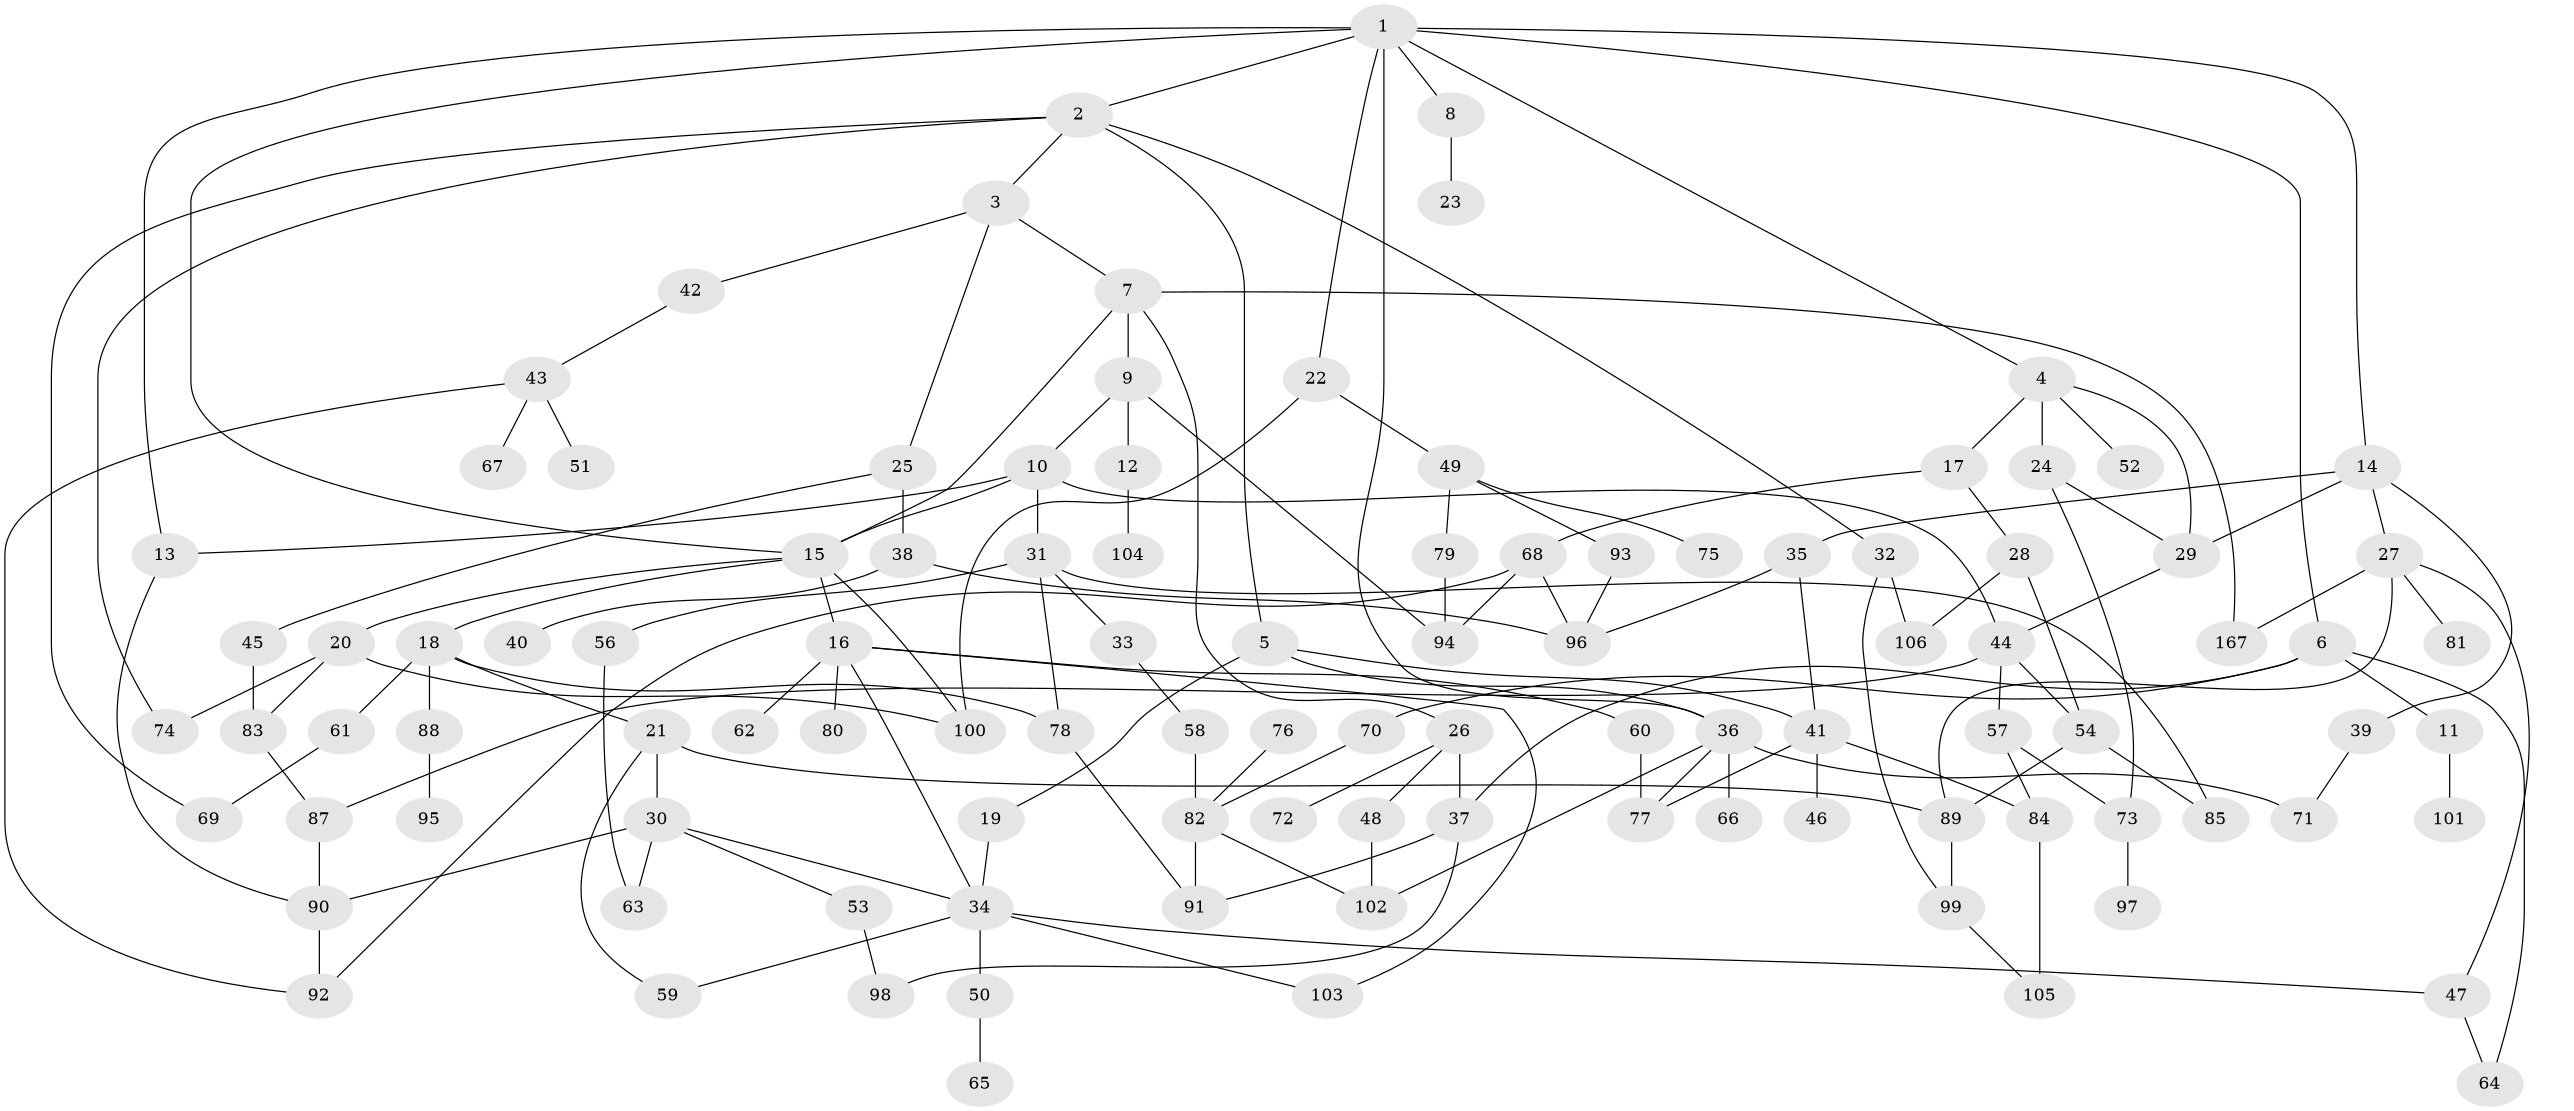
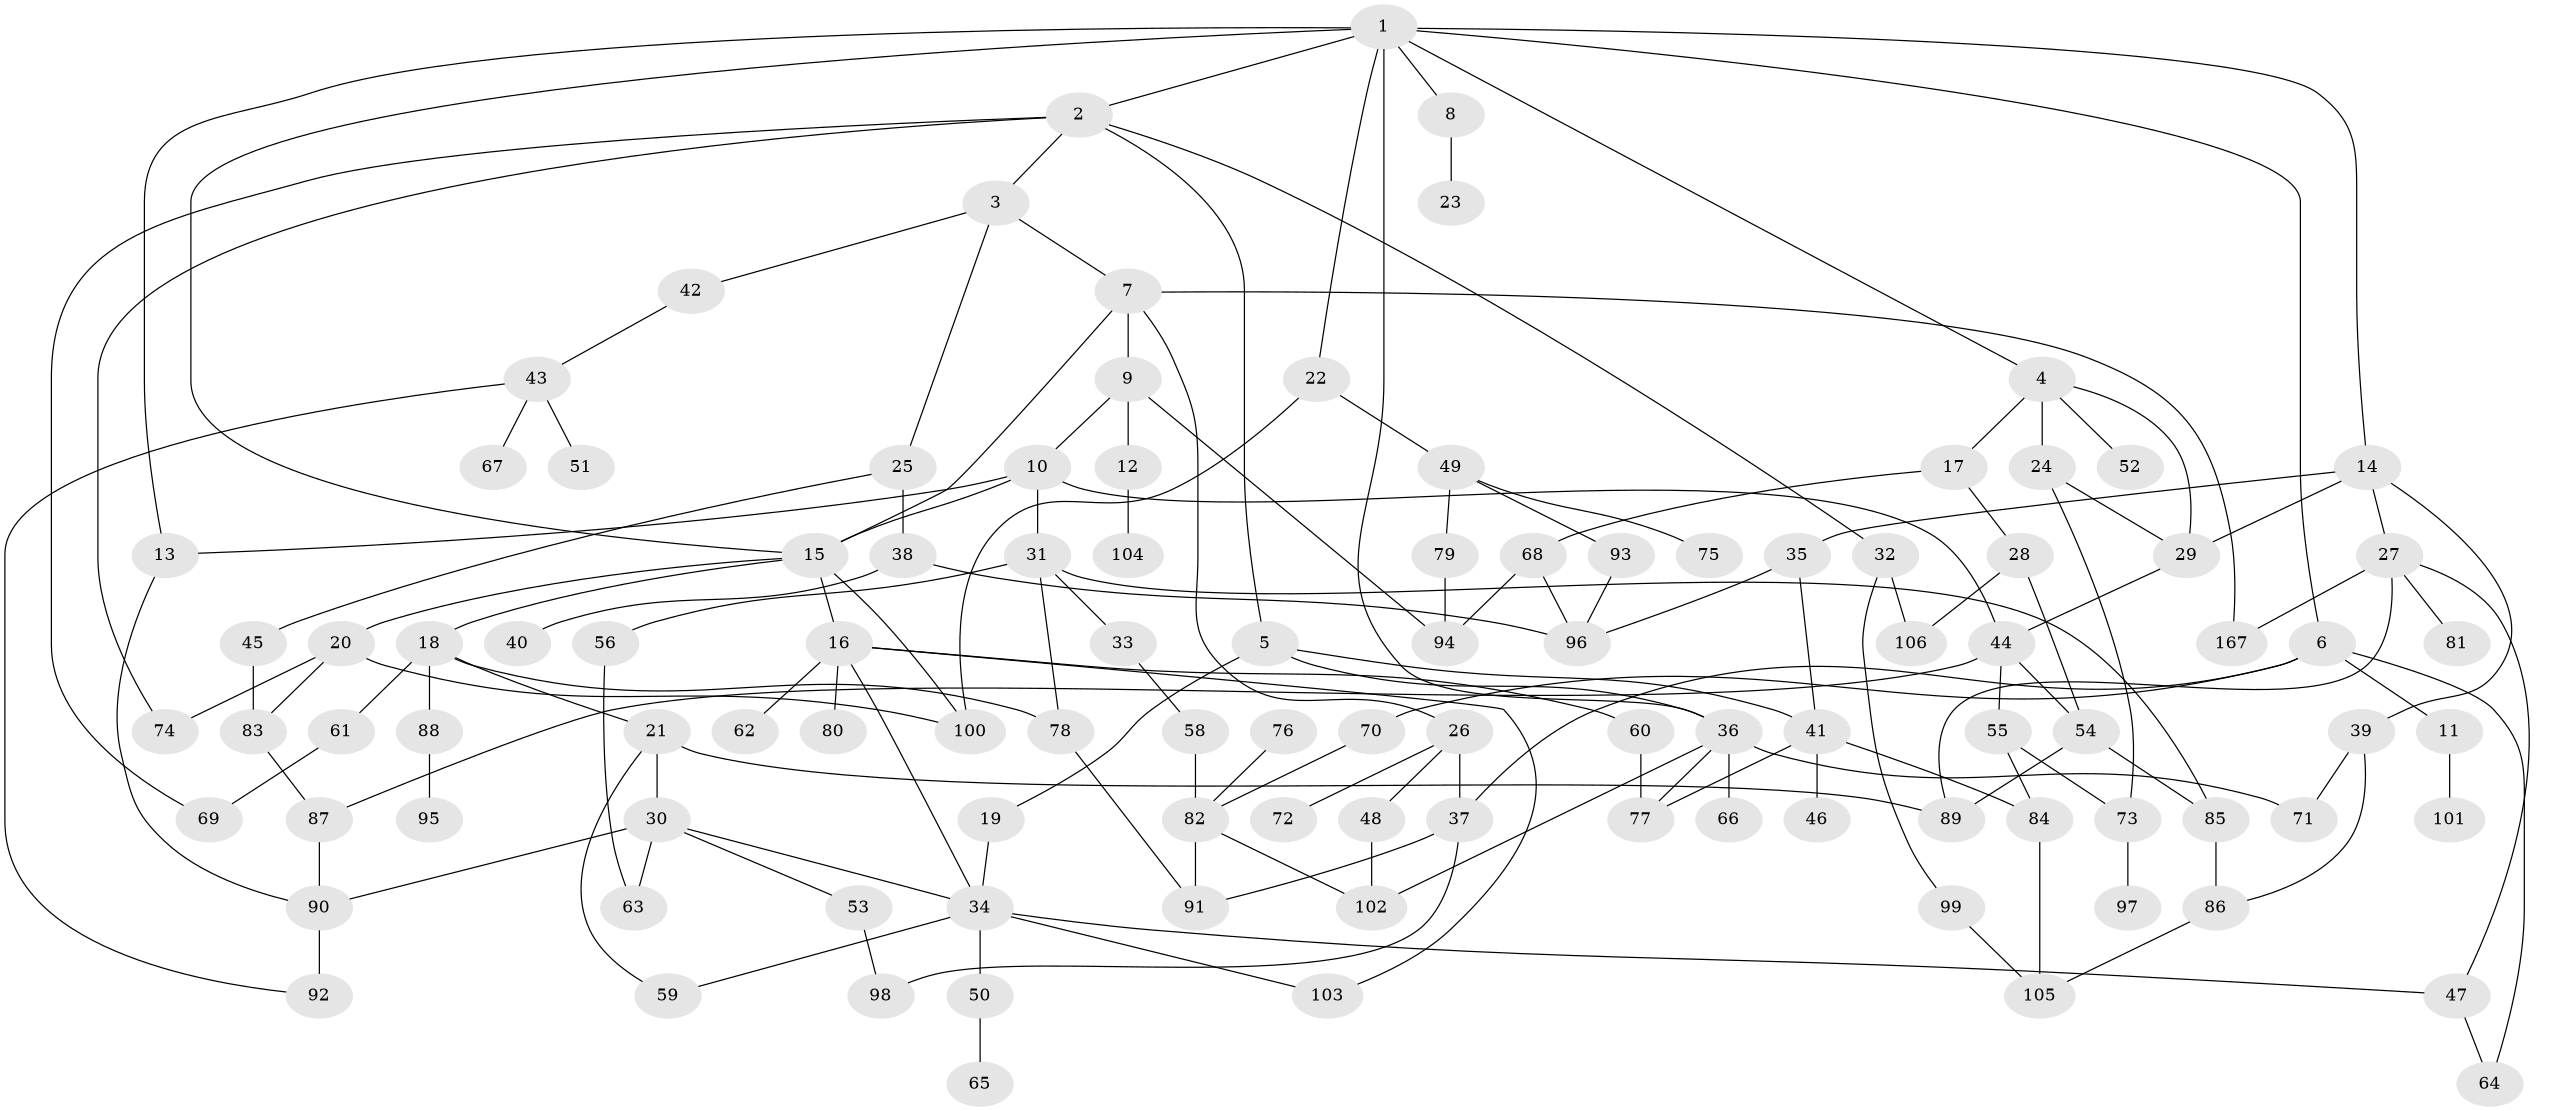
edge "68" -- "92": removed
node "57": label "57" -> "55"
edge "89" -- "99": removed
node "86": added
